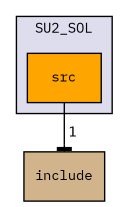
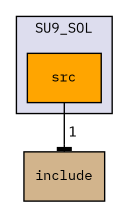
cluster "SU2_SOL": label "SU2_SOL" -> "SU9_SOL"
